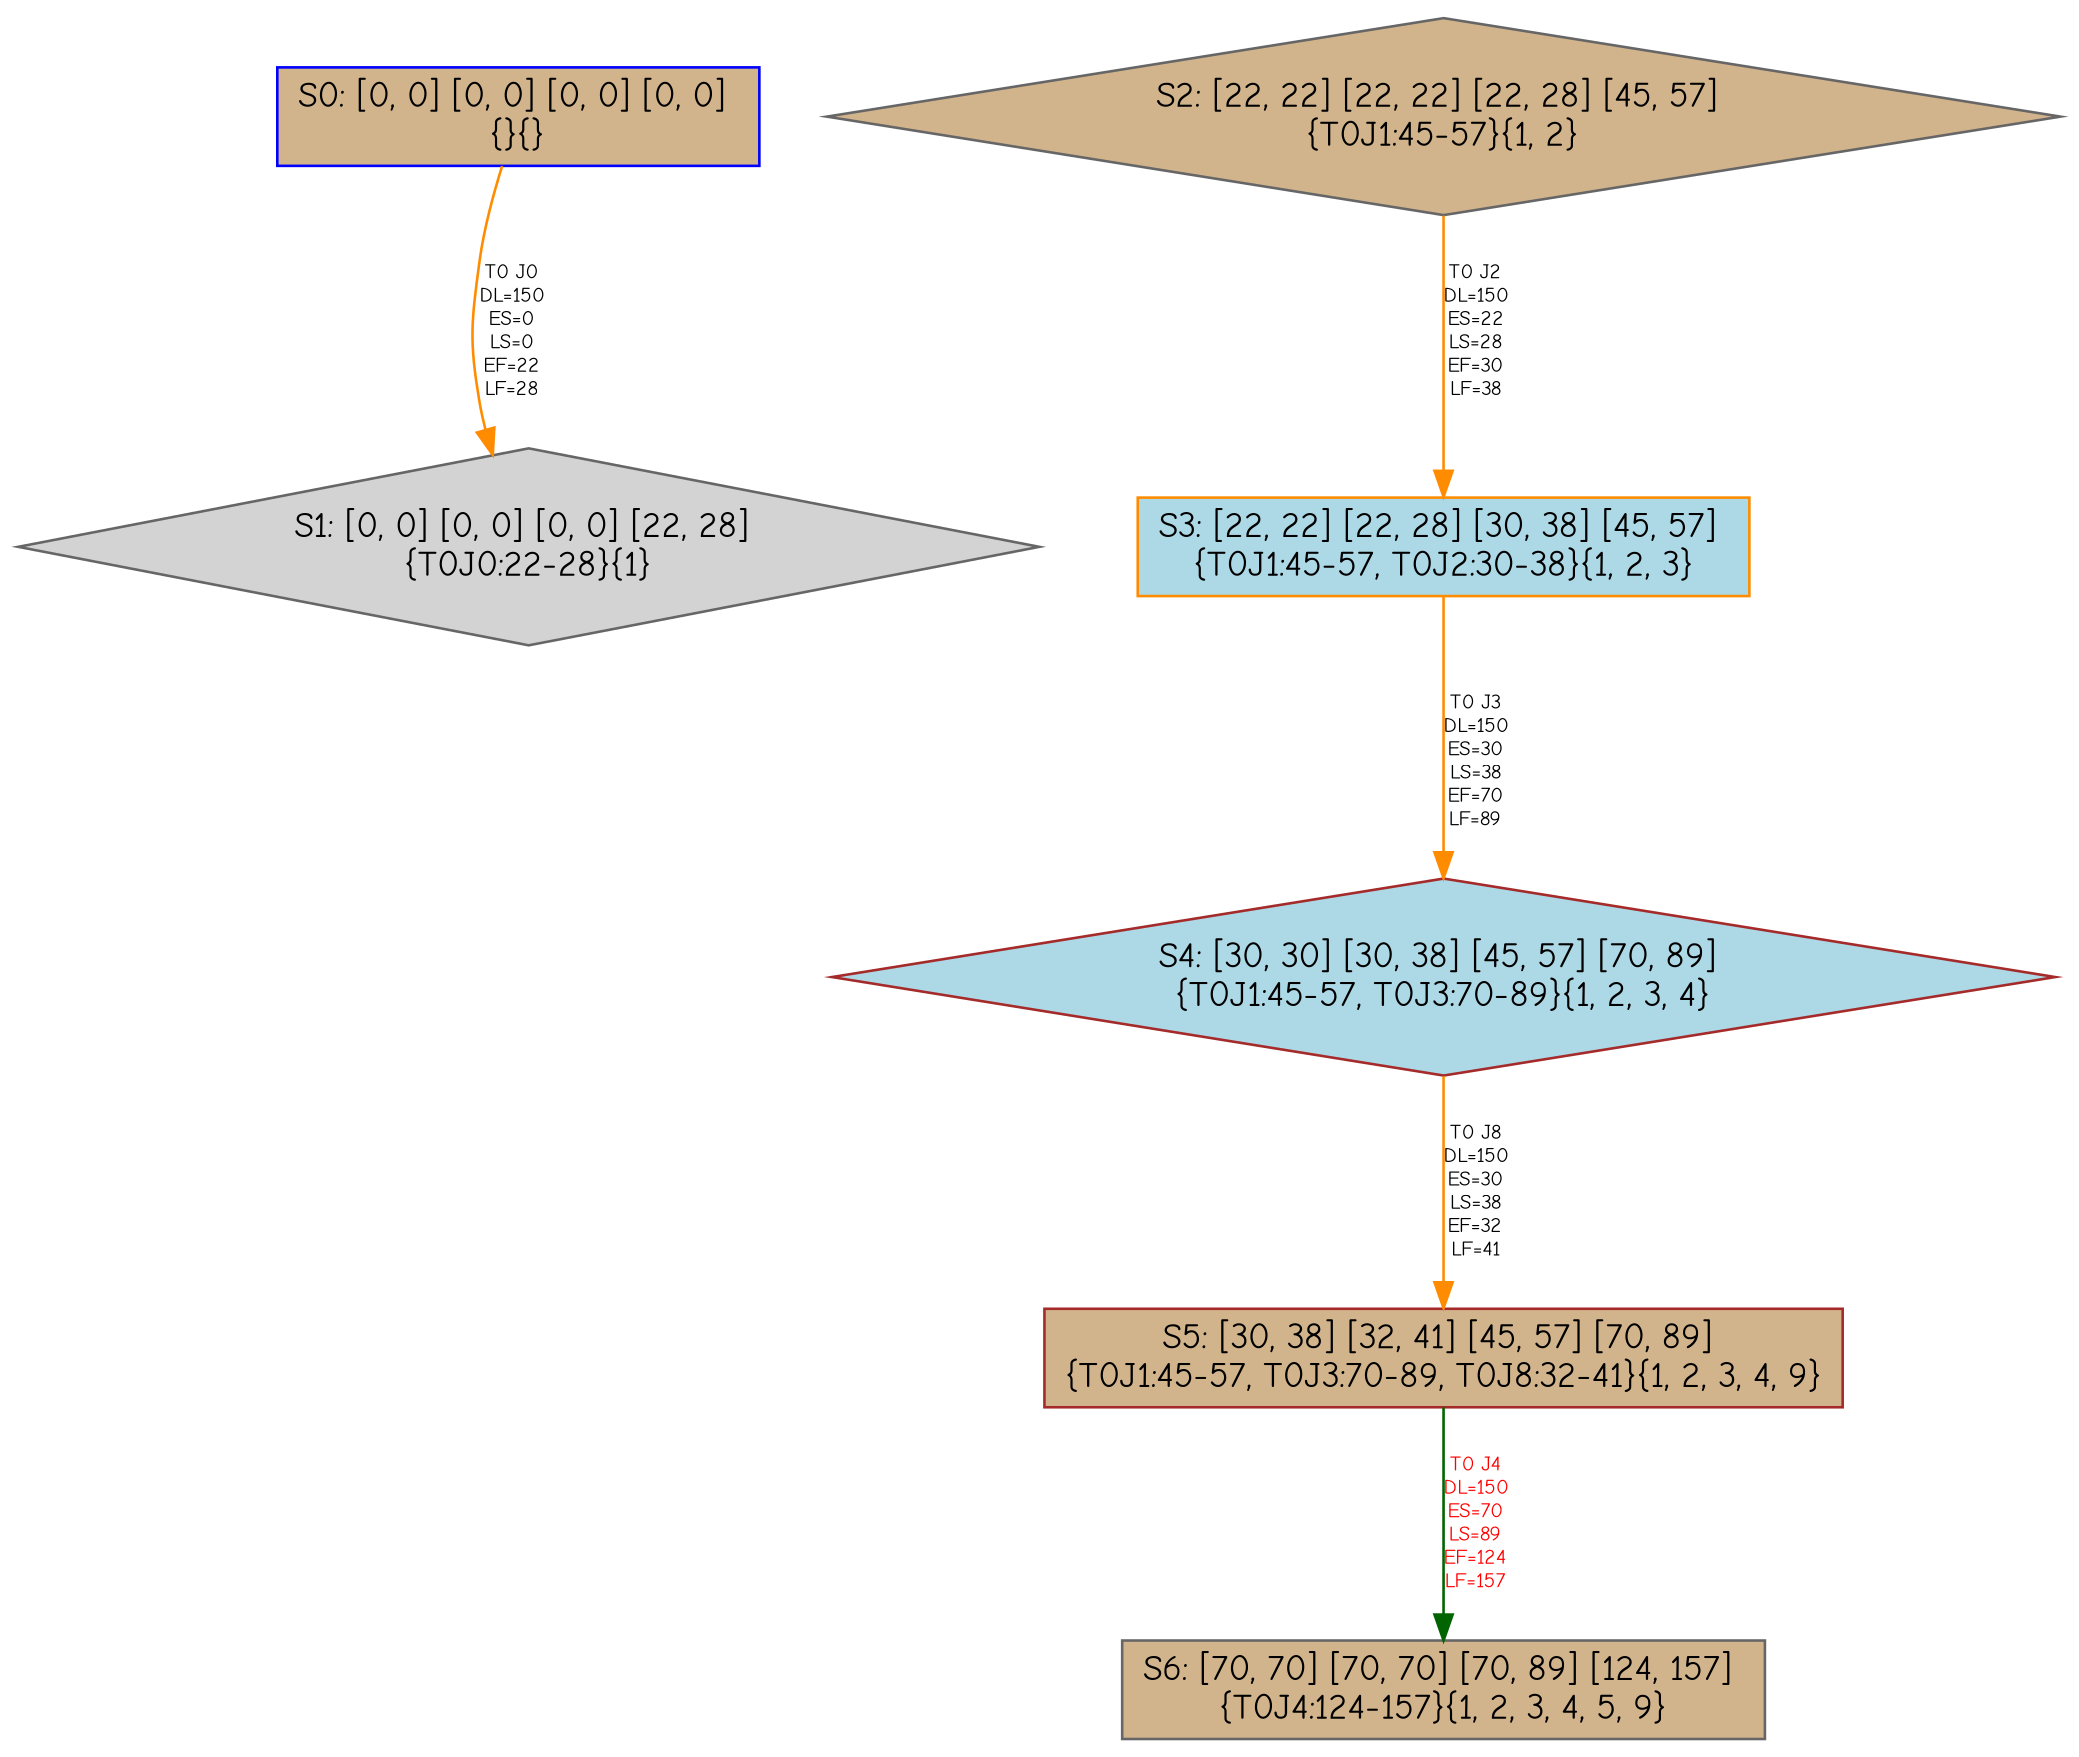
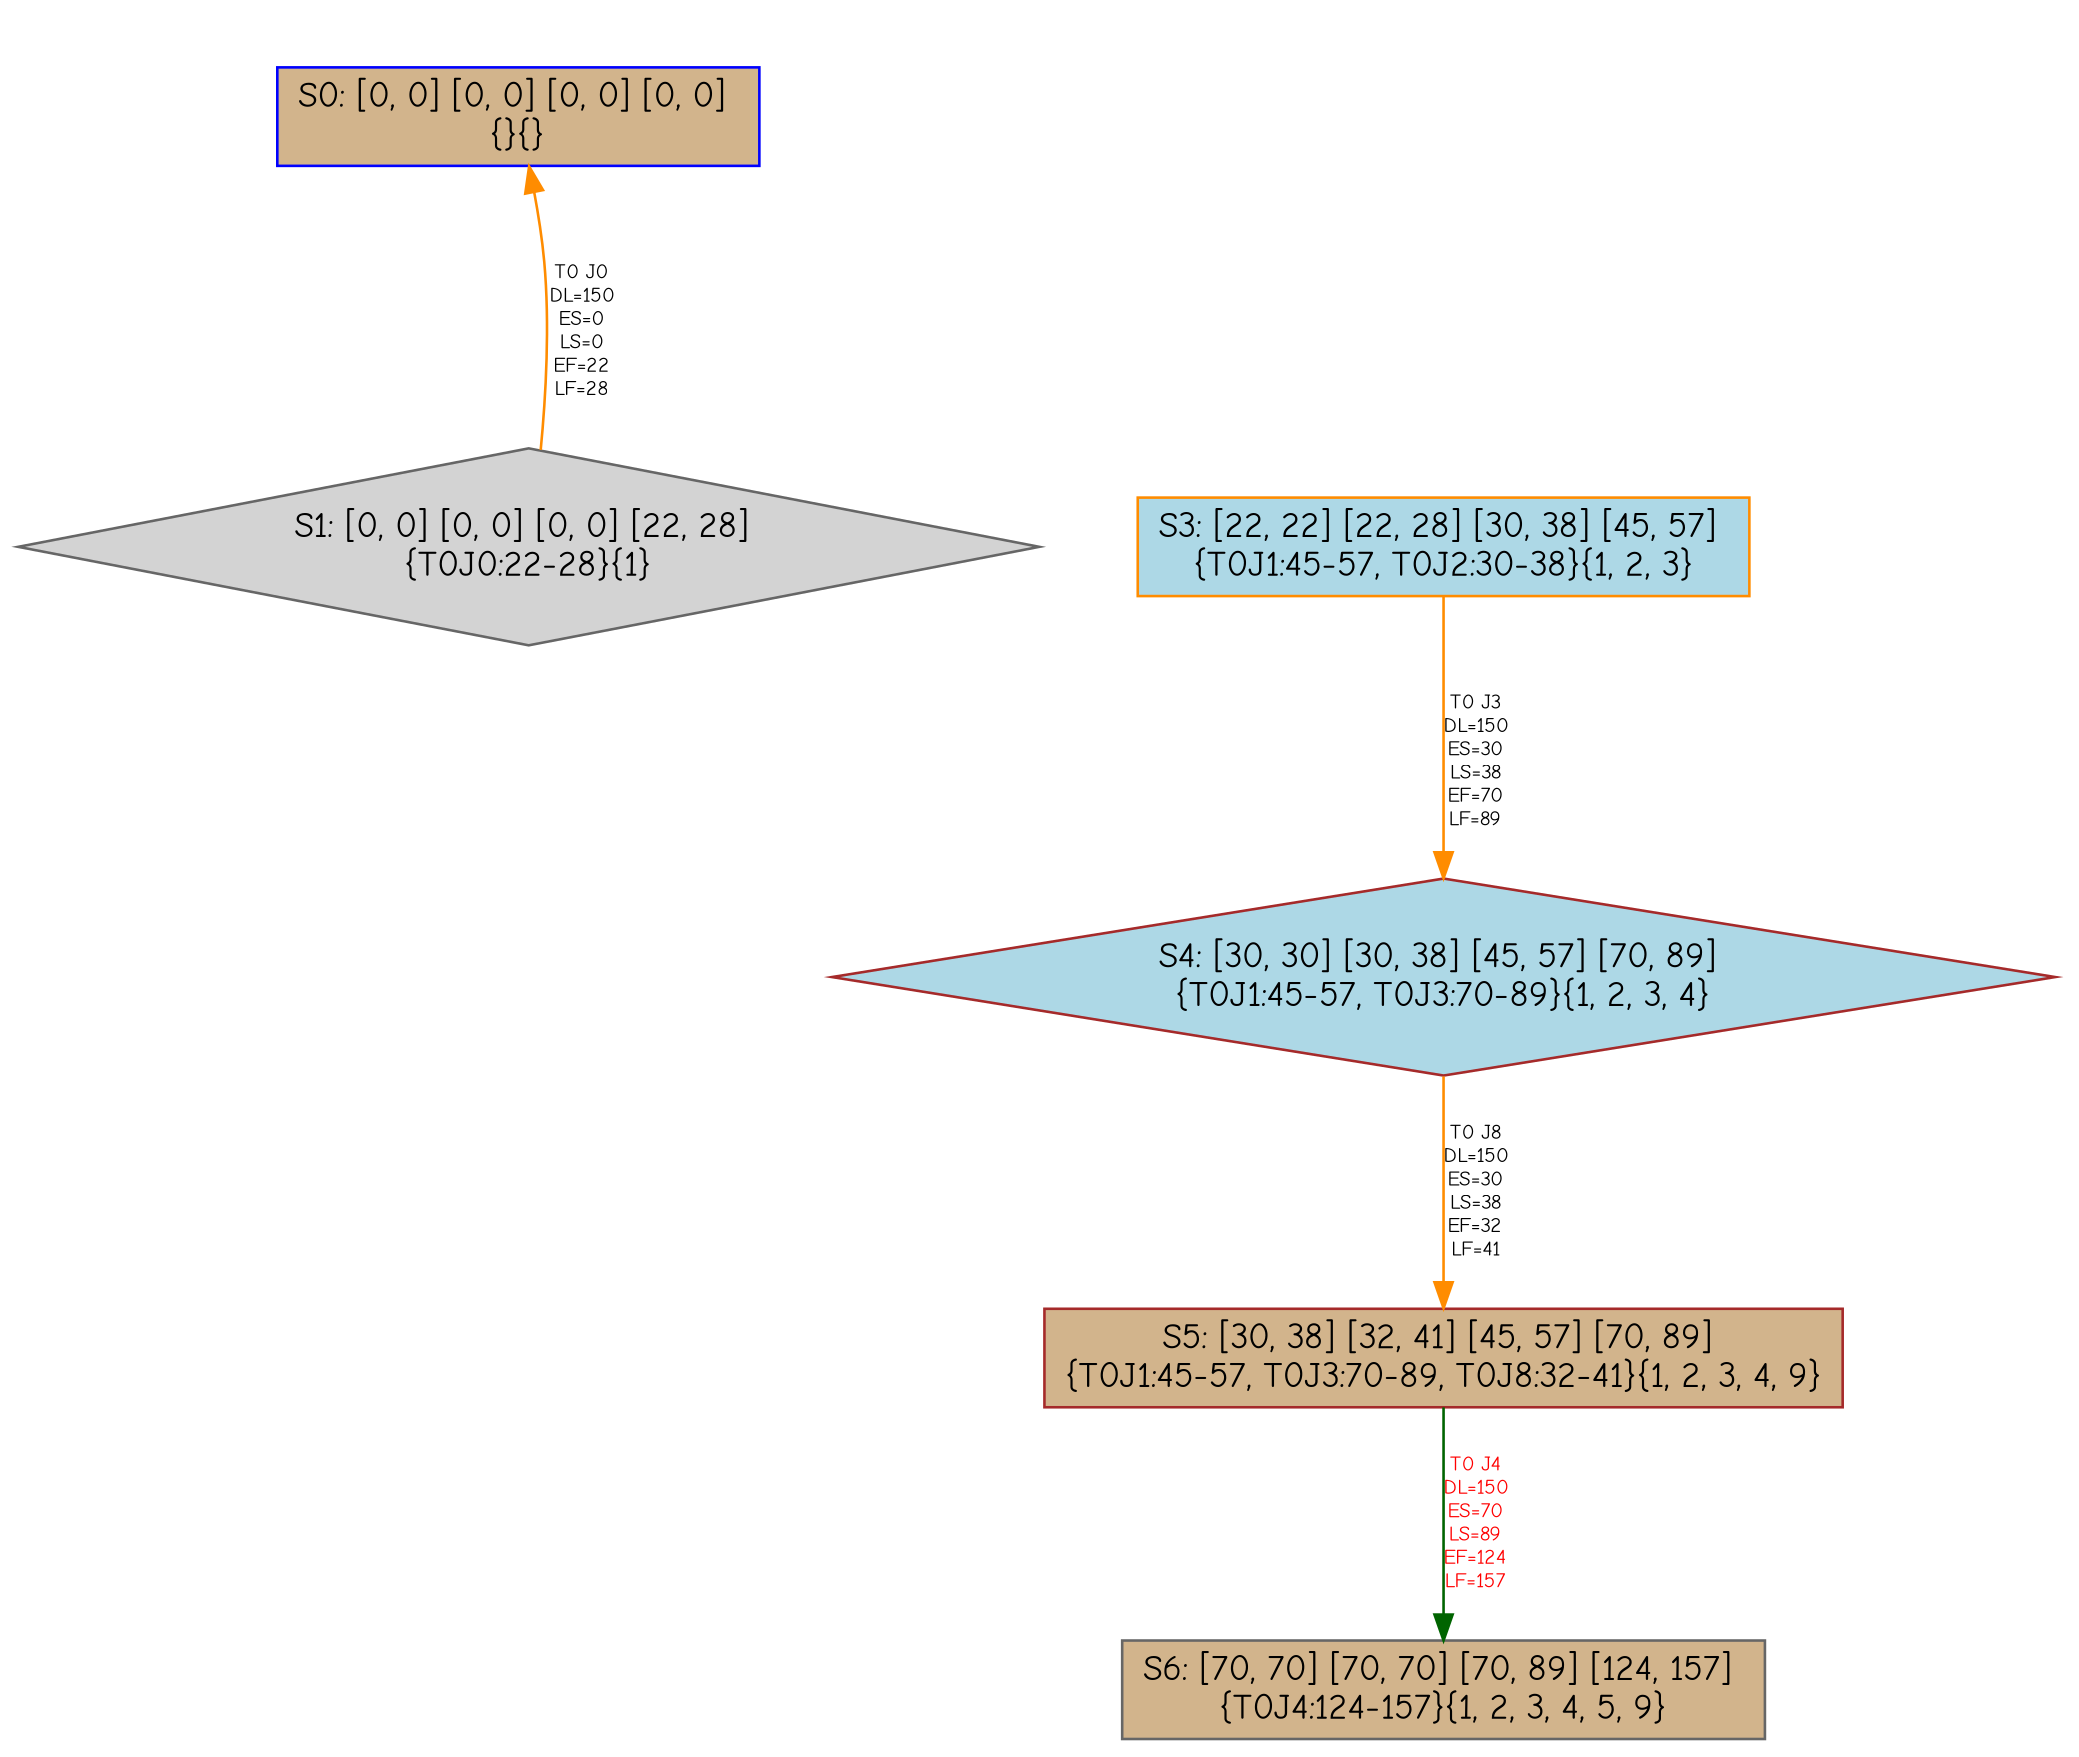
node "S2: [22, 22] [22, 22] [22, 28] [45, 57] {T0J1:45-57}{1, 2}": removed
edge "S0: [0, 0] [0, 0] [0, 0] [0, 0] {}{}" -> "S1: [0, 0] [0, 0] [0, 0] [22, 28] {T0J0:22-28}{1}": reversed
